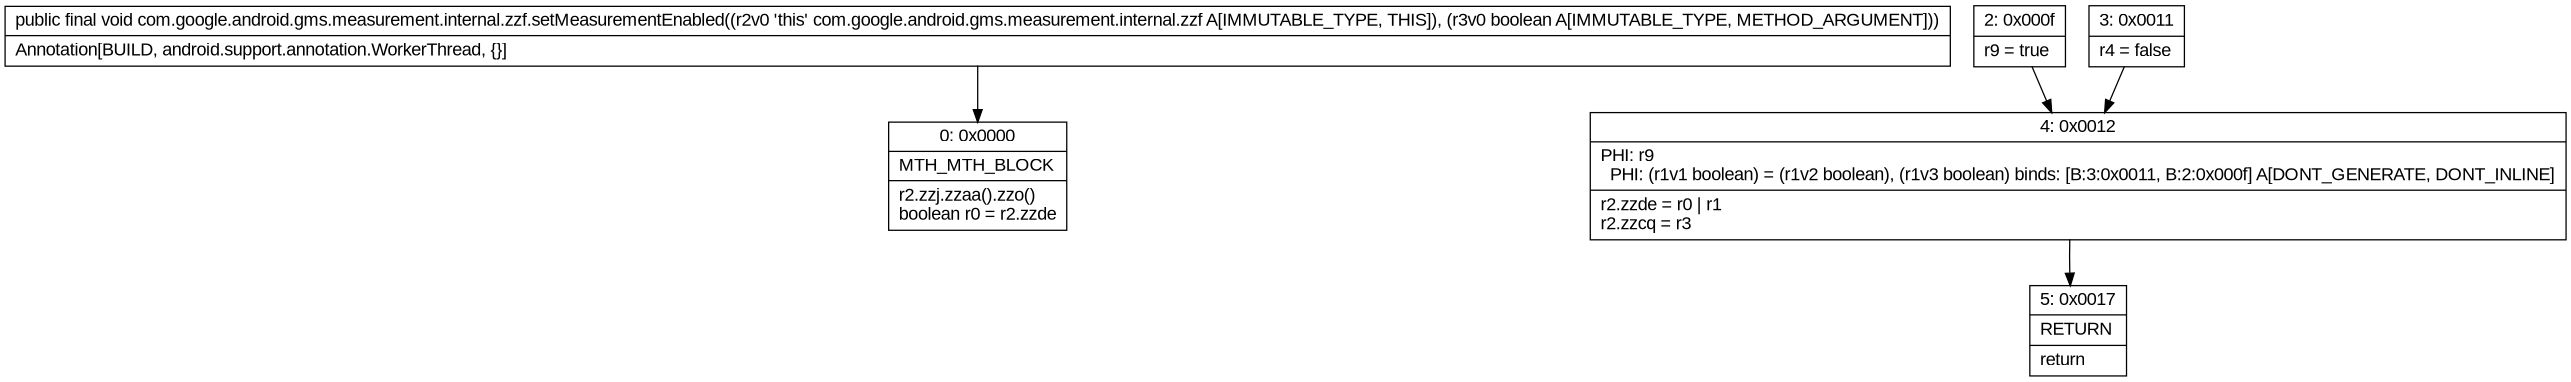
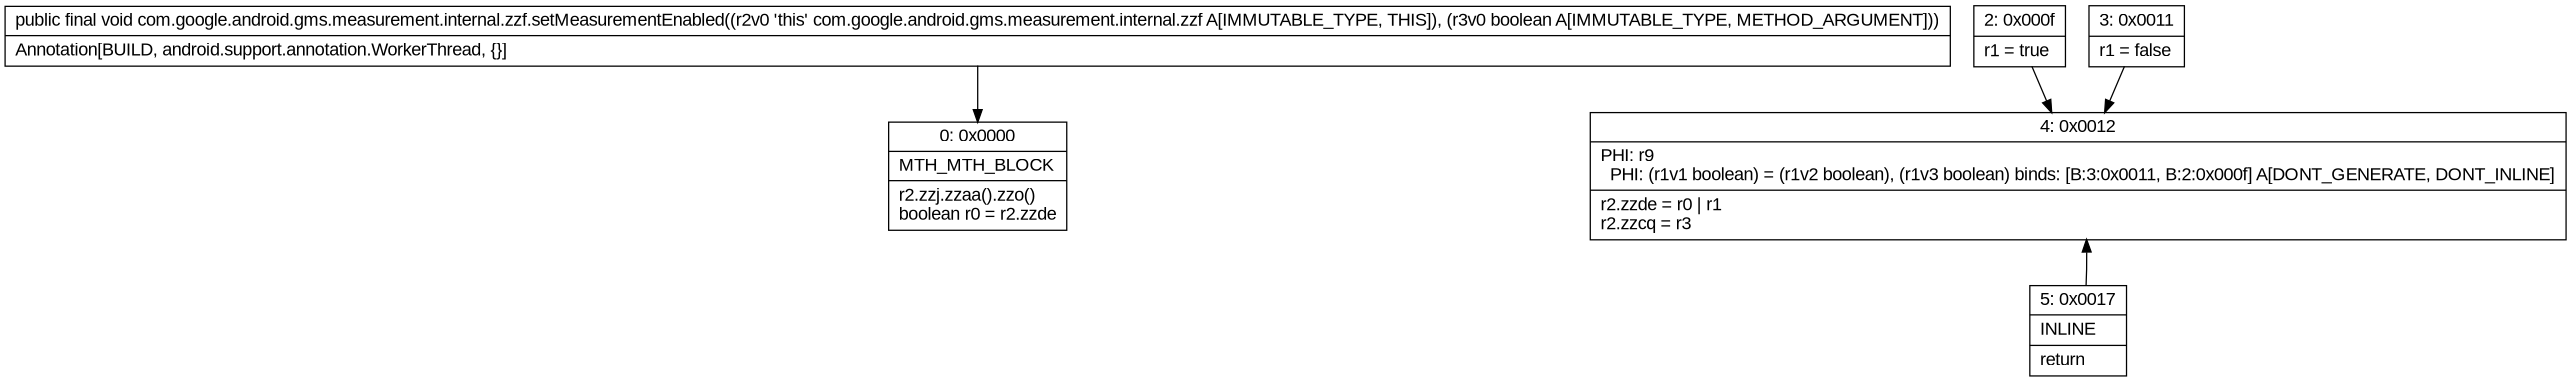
node "2: 0x000f": text "r9 = true" -> "r1 = true"
node "3: 0x0011": text "r4 = false" -> "r1 = false"
edge "4: 0x0012" -> "5: 0x0017": reversed
node "5: 0x0017": text "RETURN" -> "INLINE"
